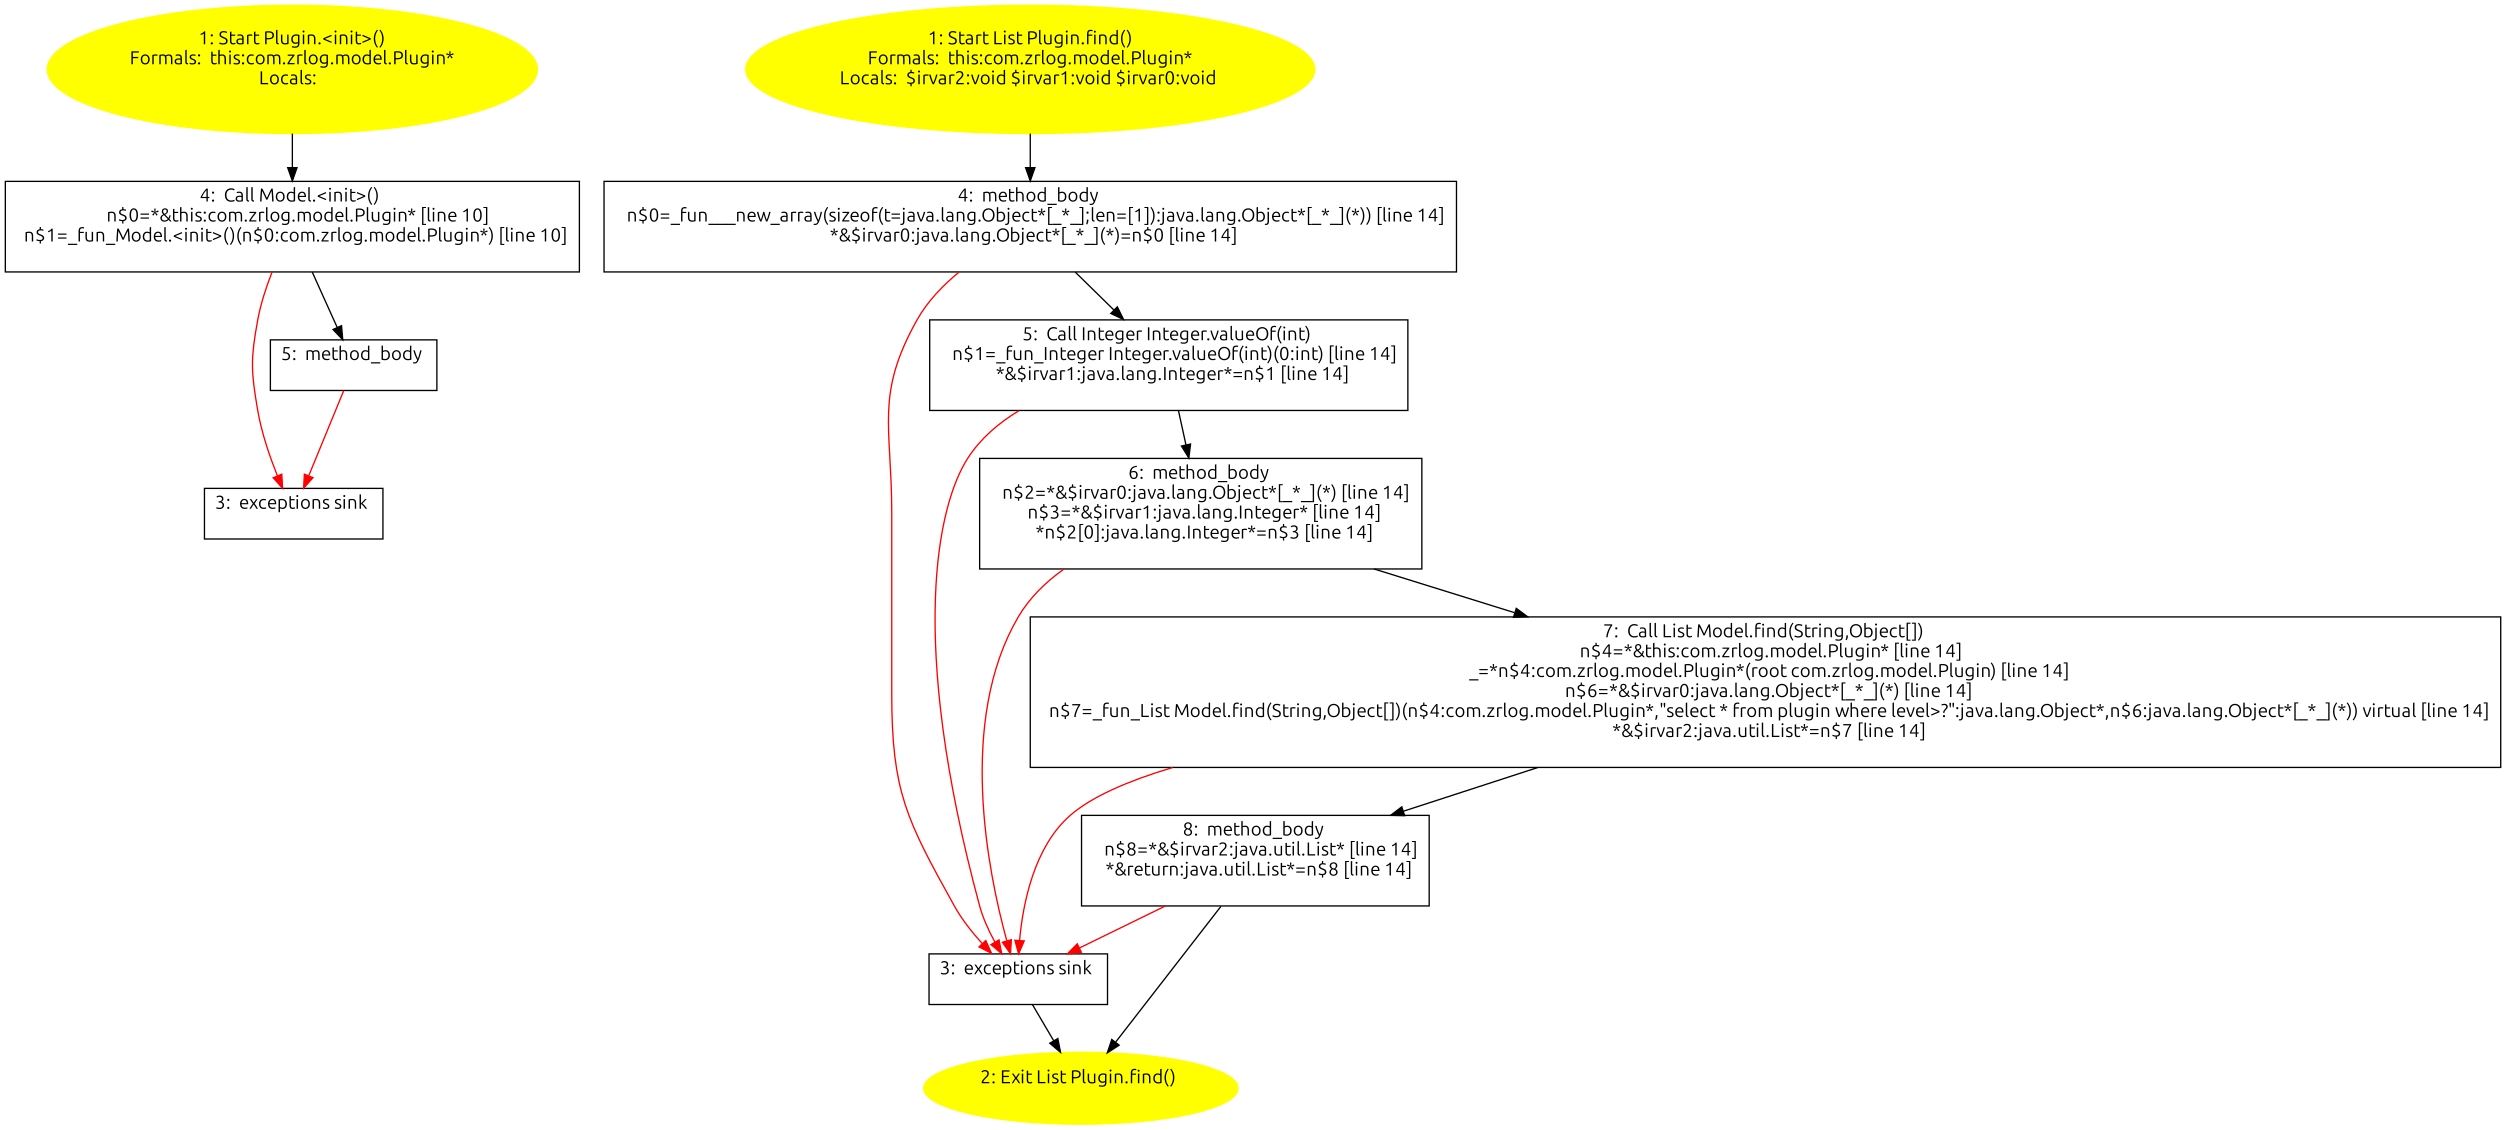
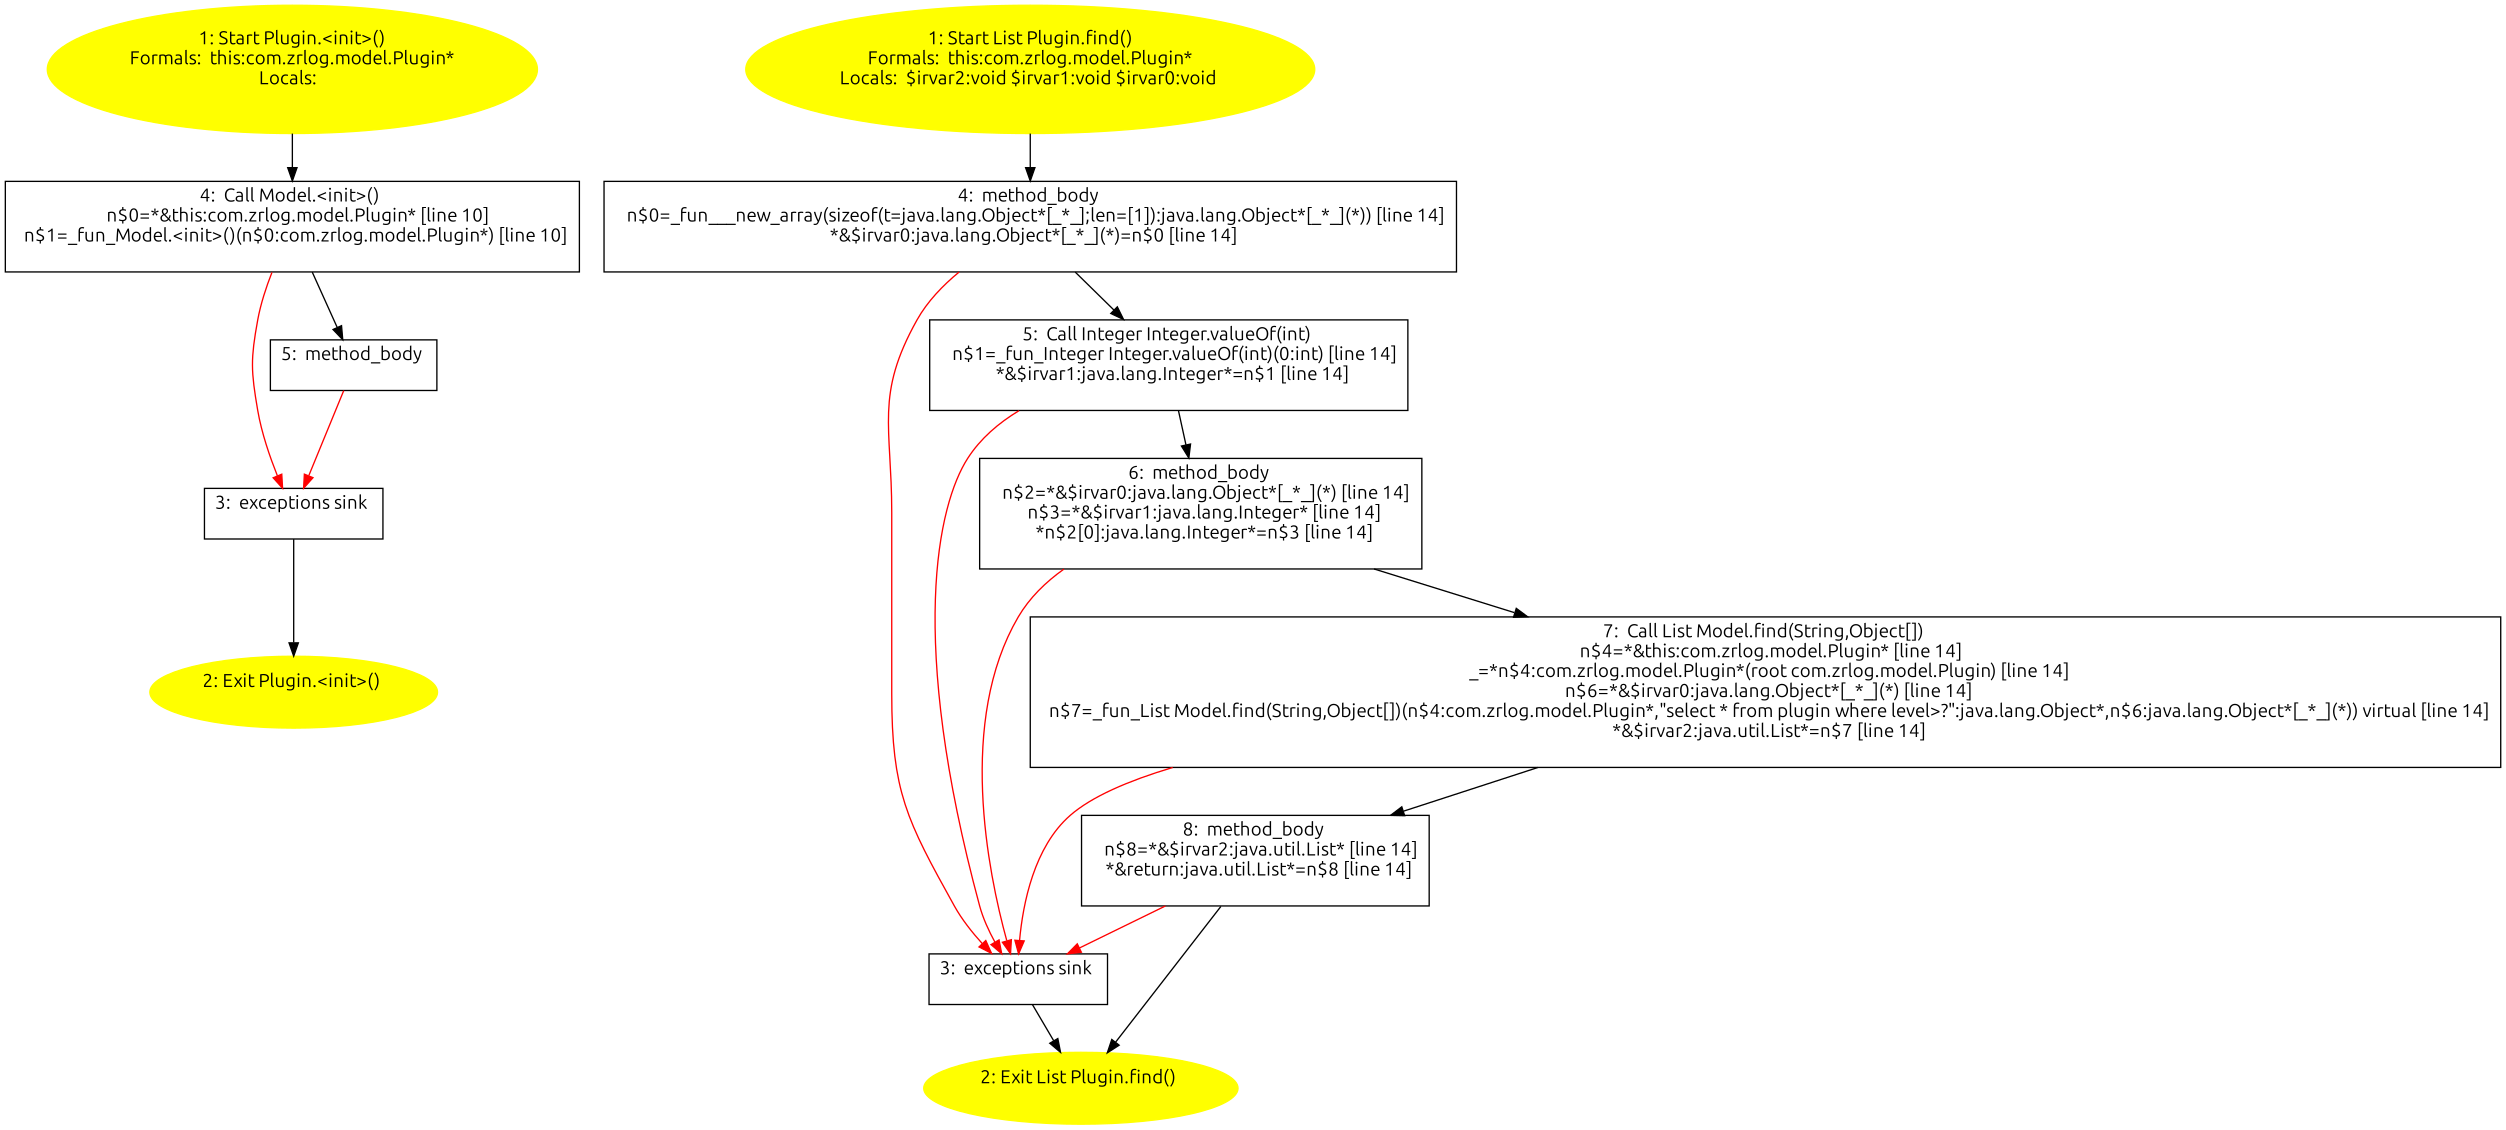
node "2: Exit Plugin.<init>()": added
